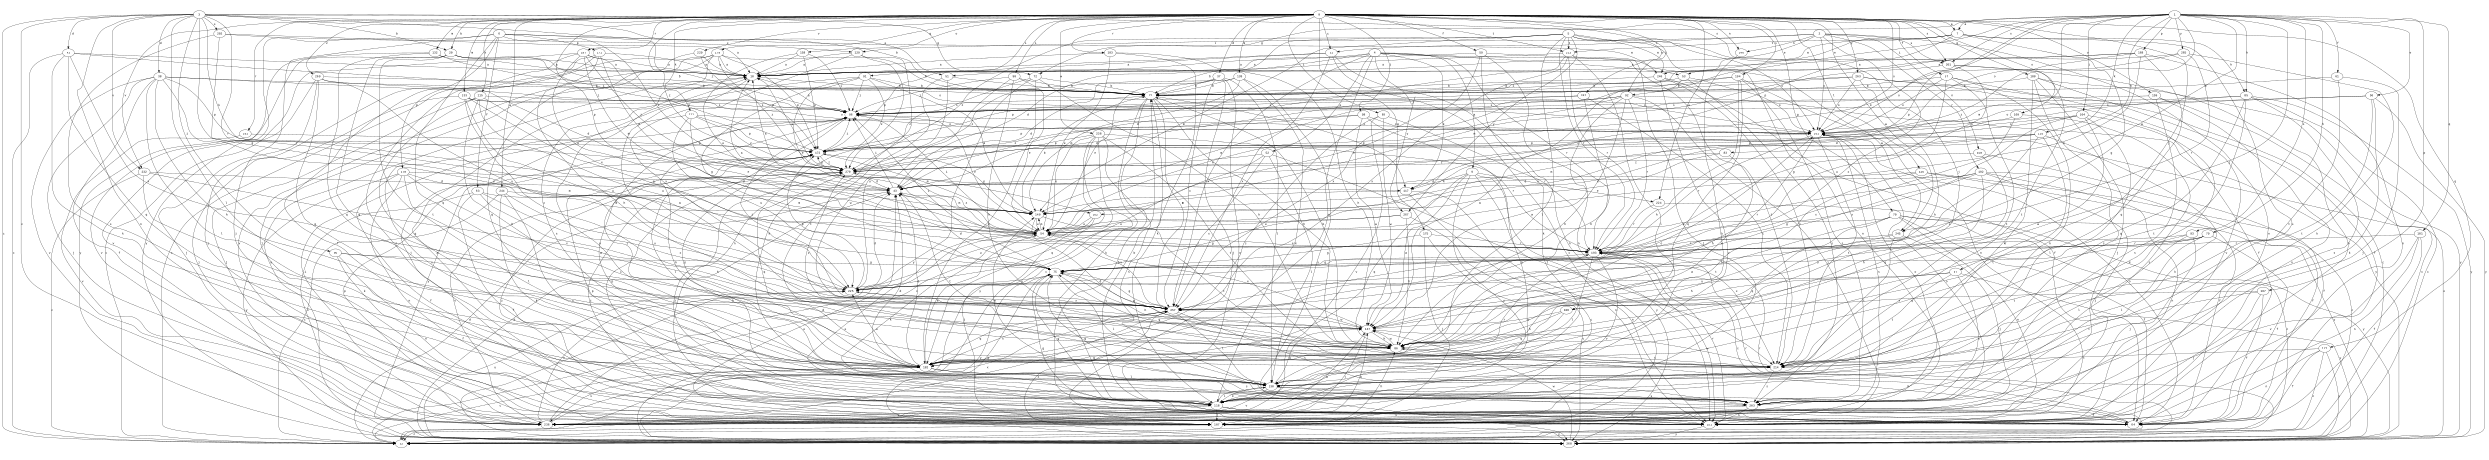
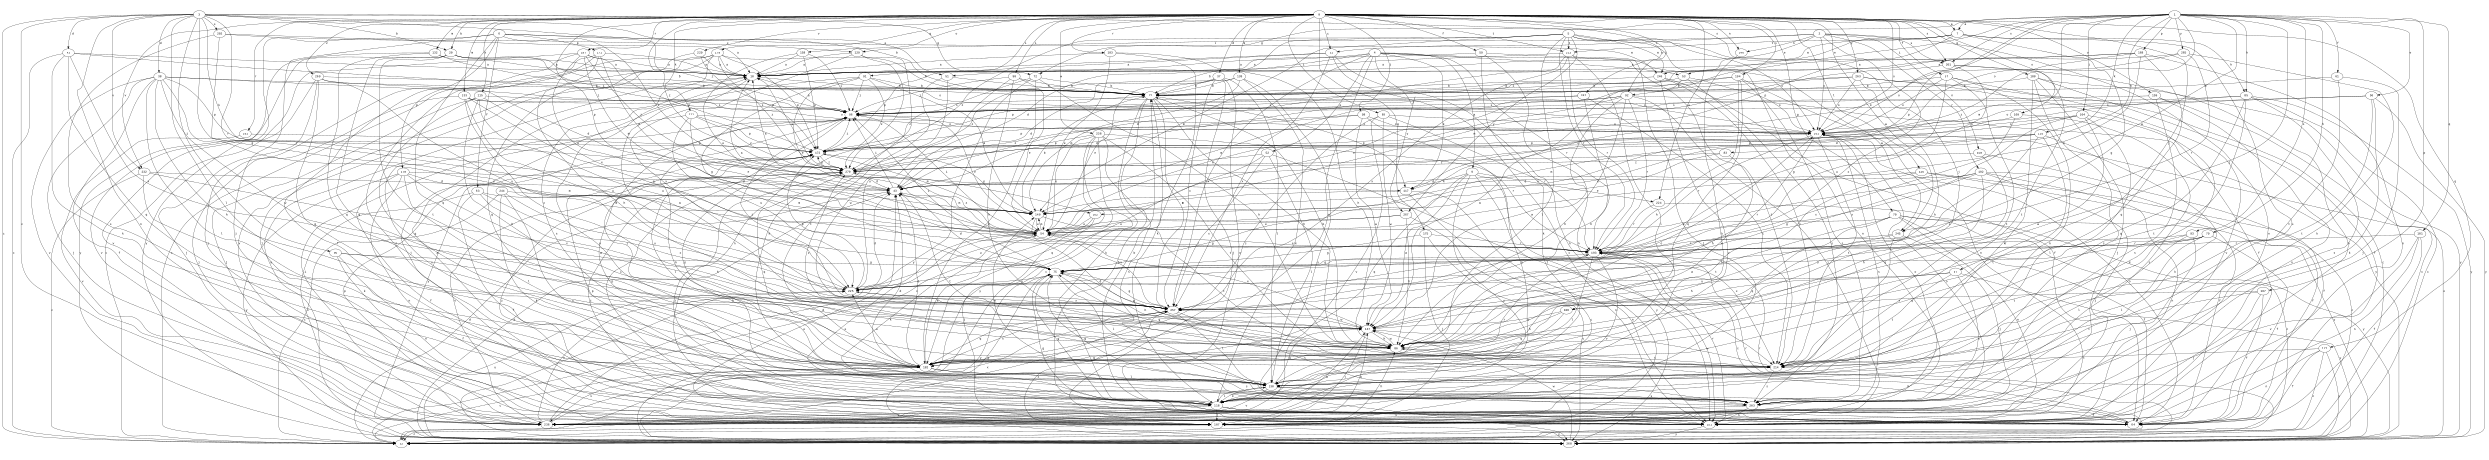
edge "0" -> "244": removed, label "w"
edge "88" -> "161": added, label "o"
edge "59" -> "257": removed, label "x"
edge "38" -> "247": added, label "w"
